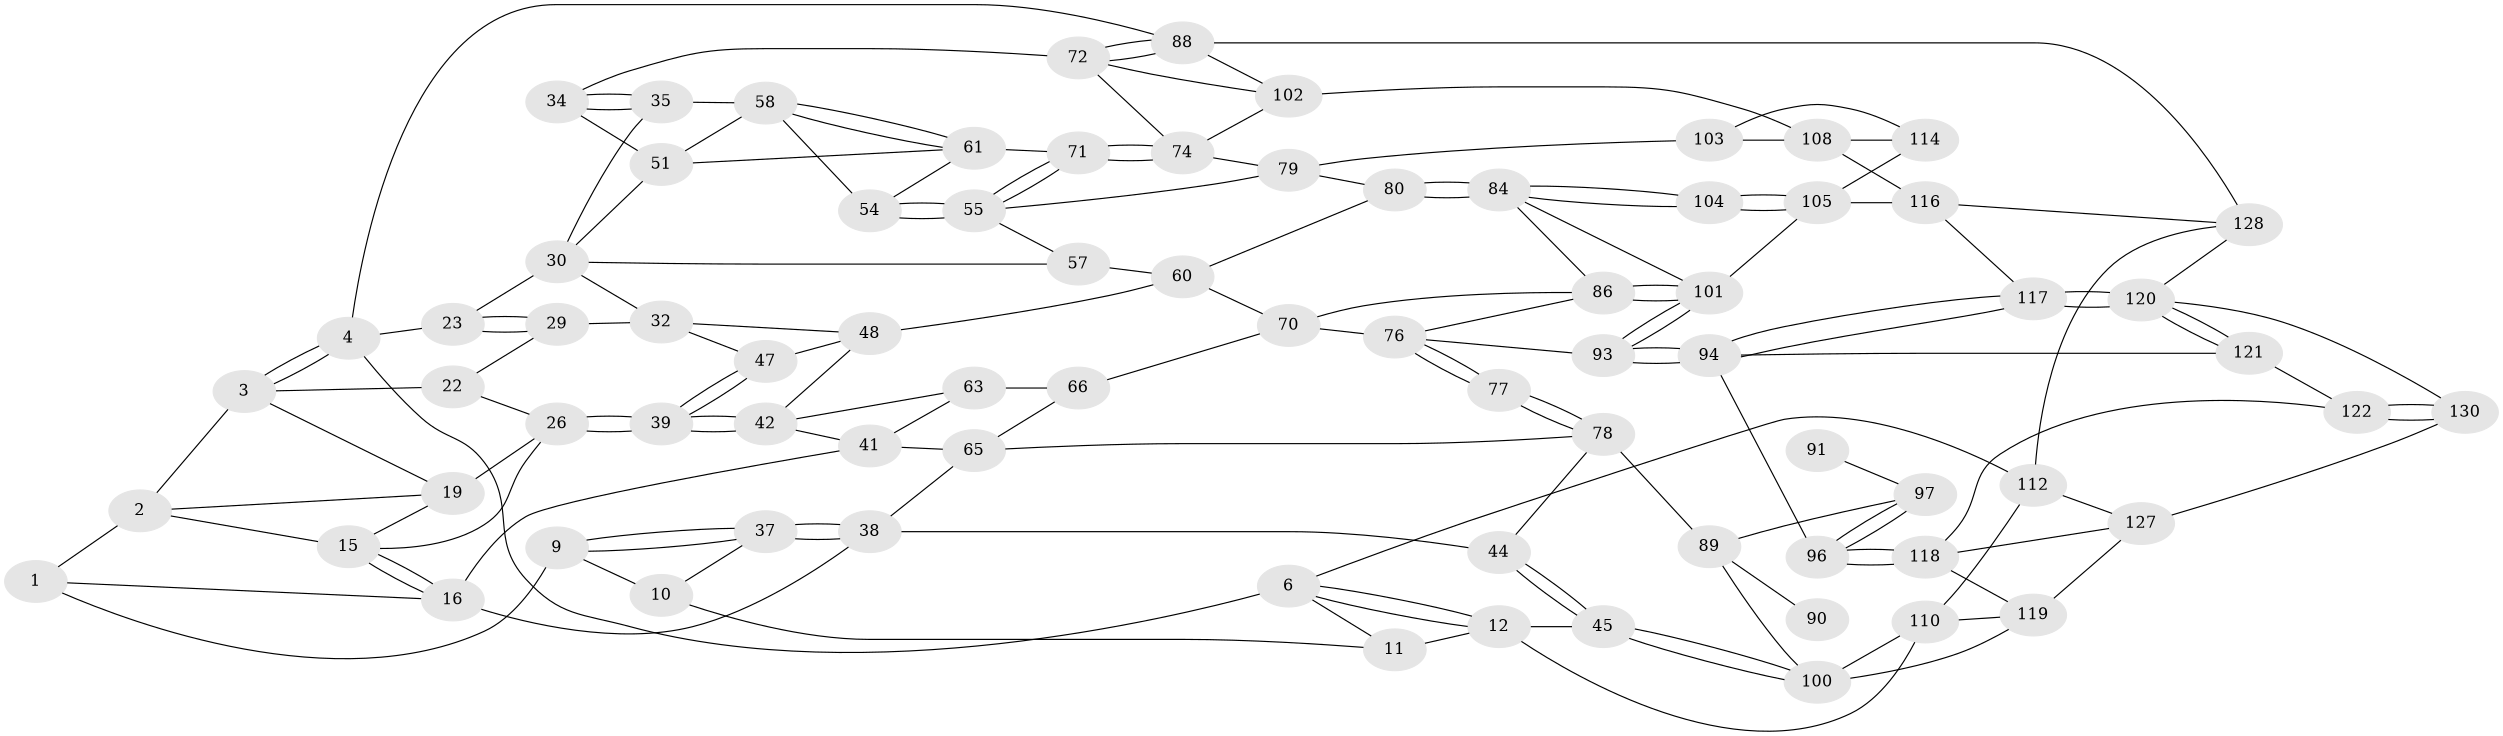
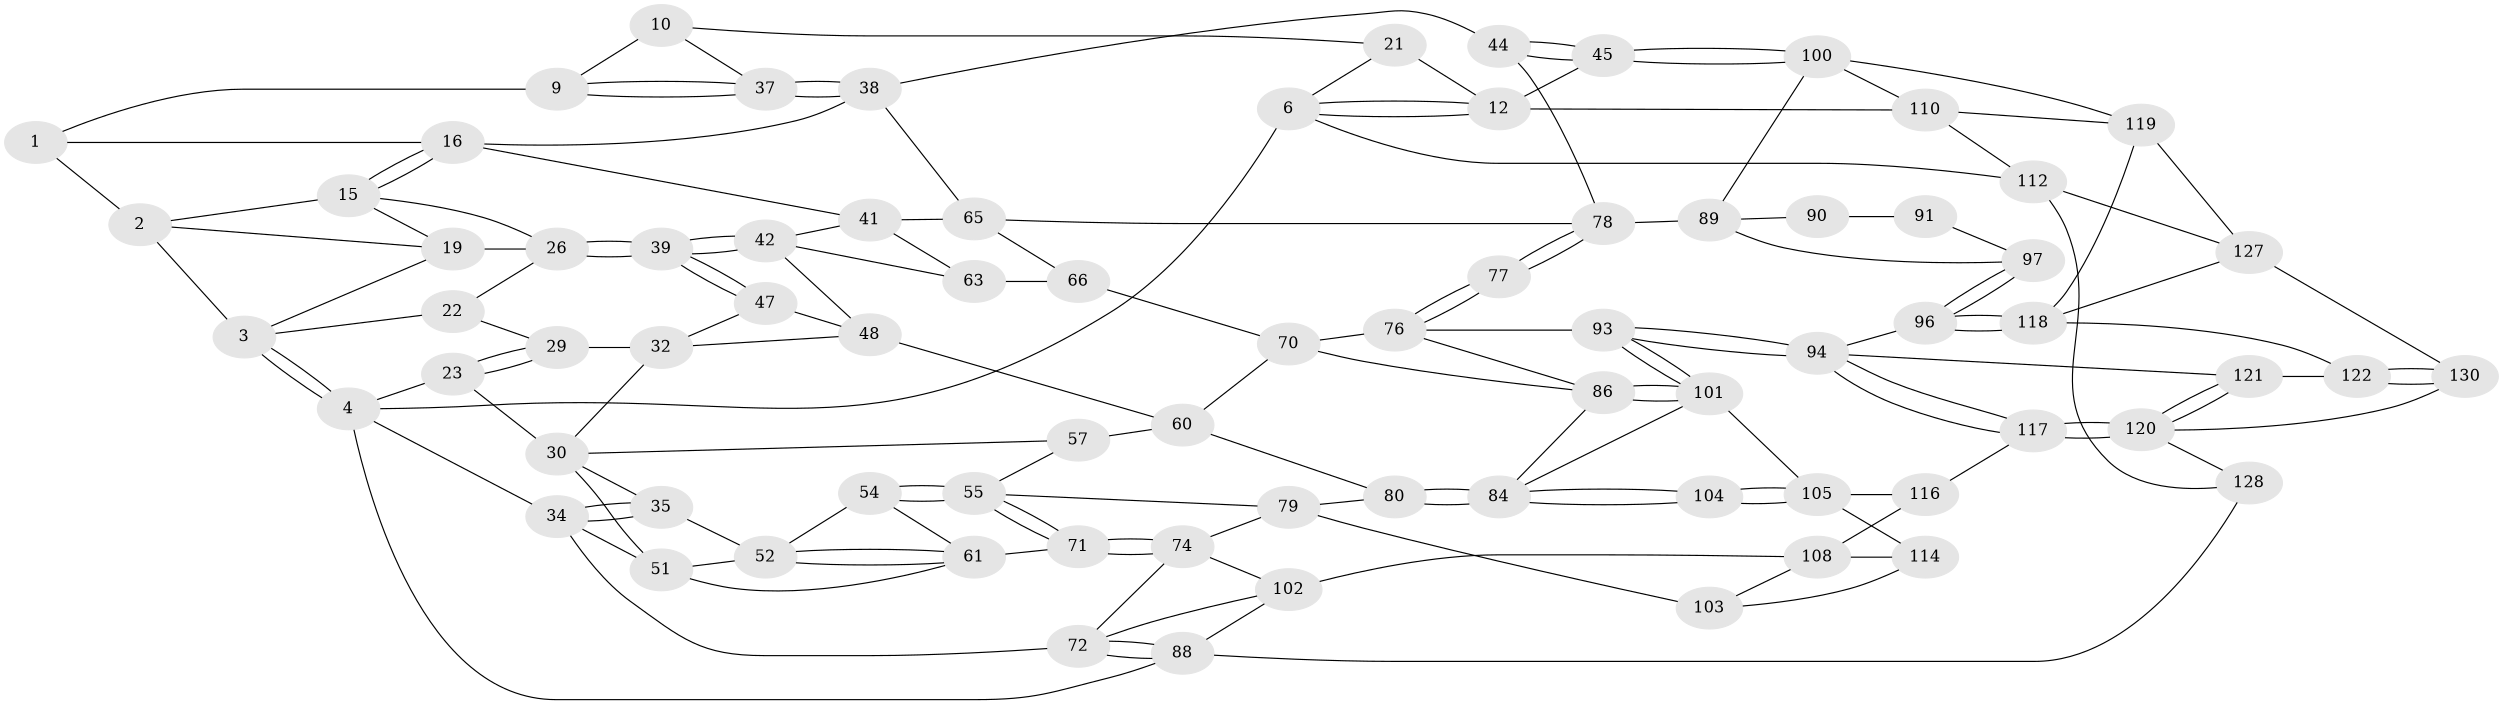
node "58": label "58" -> "52"
edge "116" -- "128": removed
edge "90" -- "91": added
edge "4" -- "34": added
node "11": label "11" -> "21"
